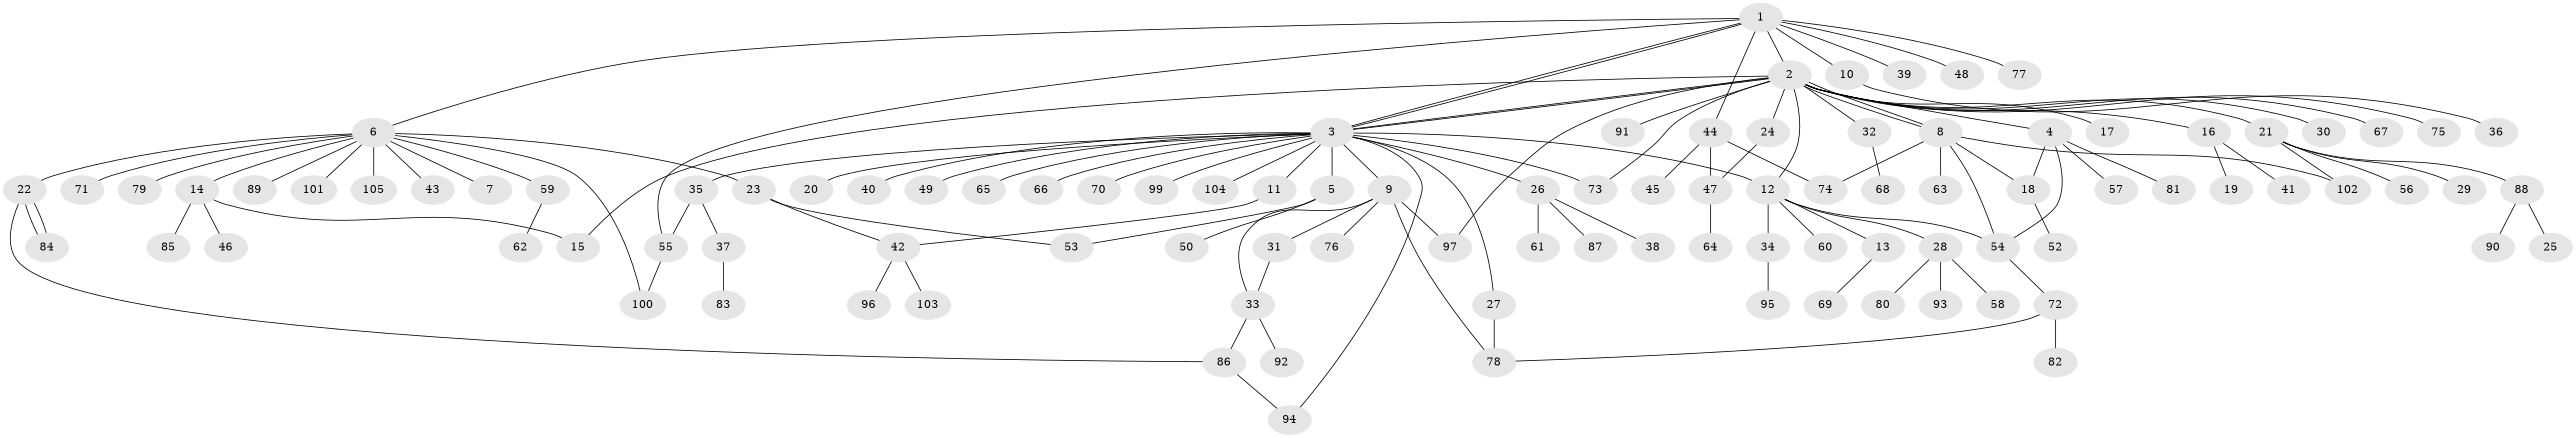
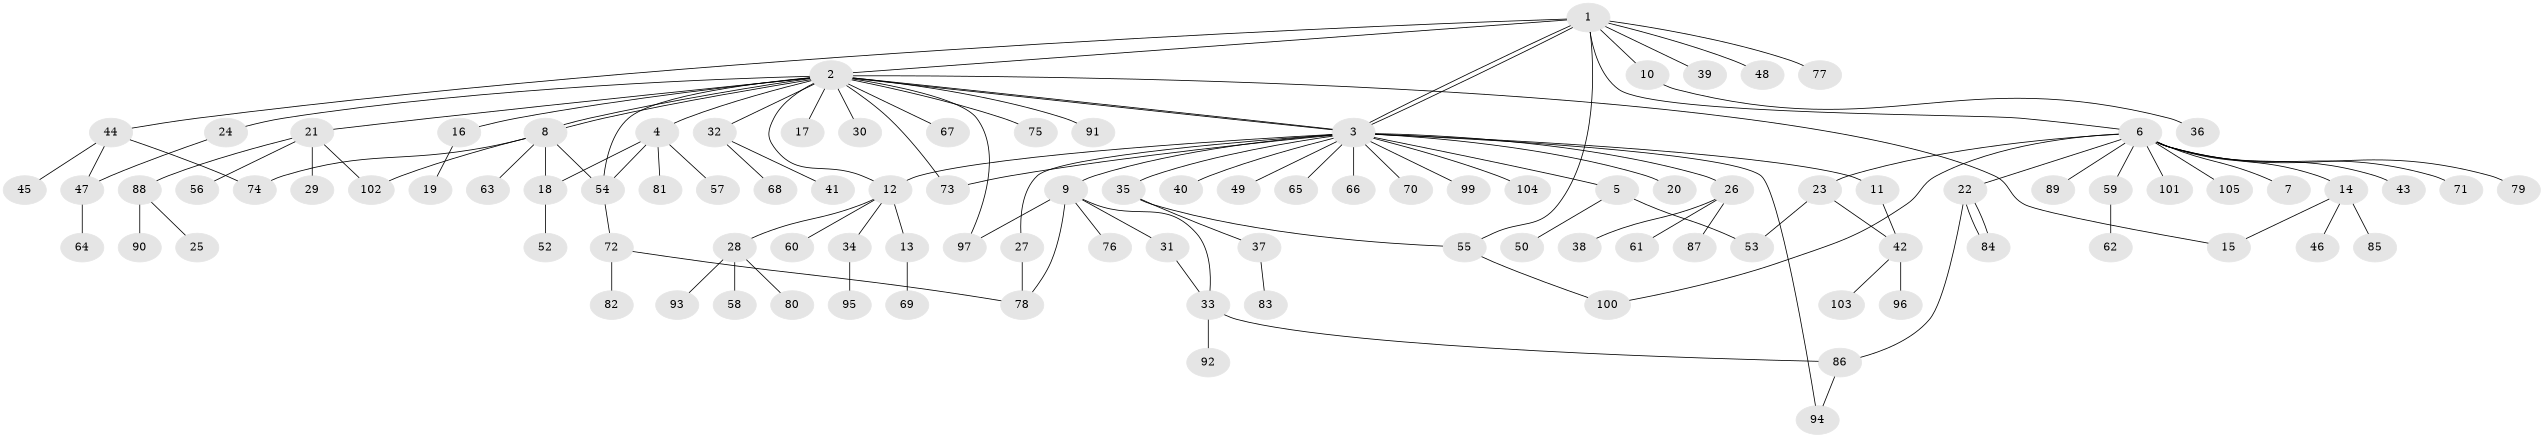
edge "16" -- "41": now "32" -- "41"
edge "12" -- "54": now "2" -- "54"
